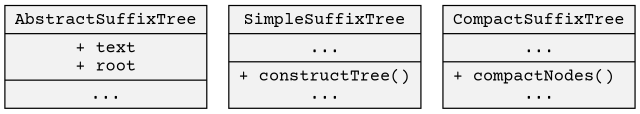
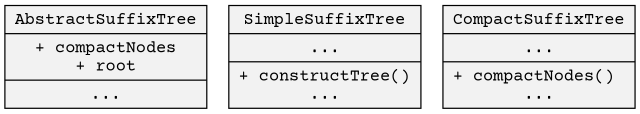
node "AbstractSuffixTree": text "+ text" -> "+ compactNodes"
